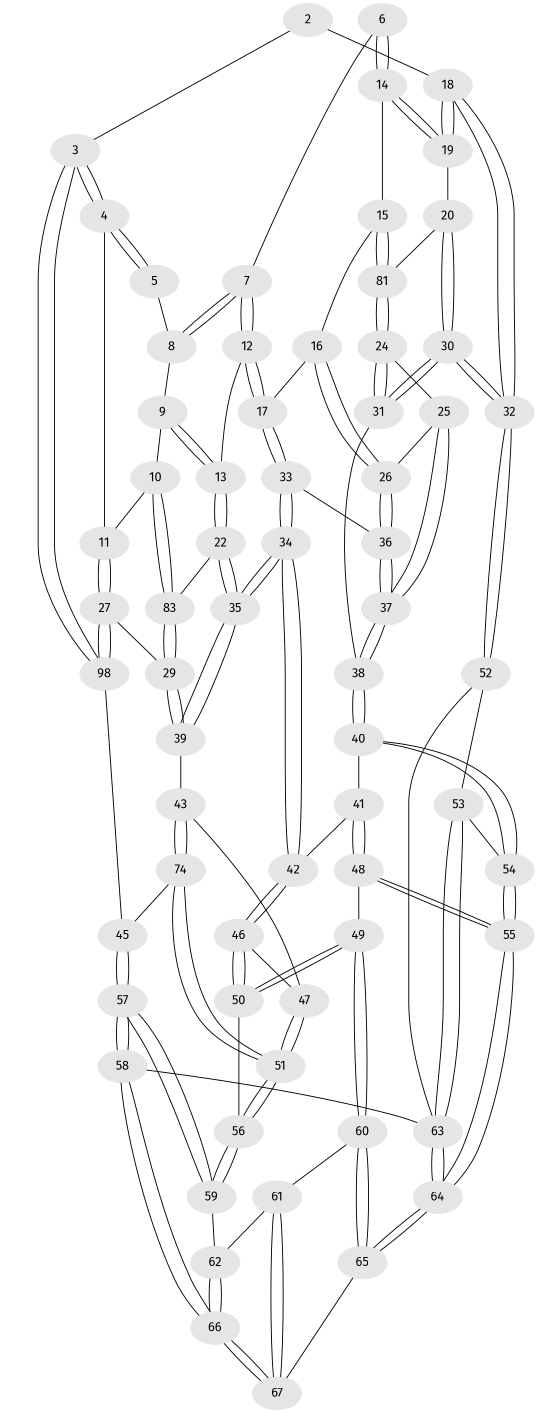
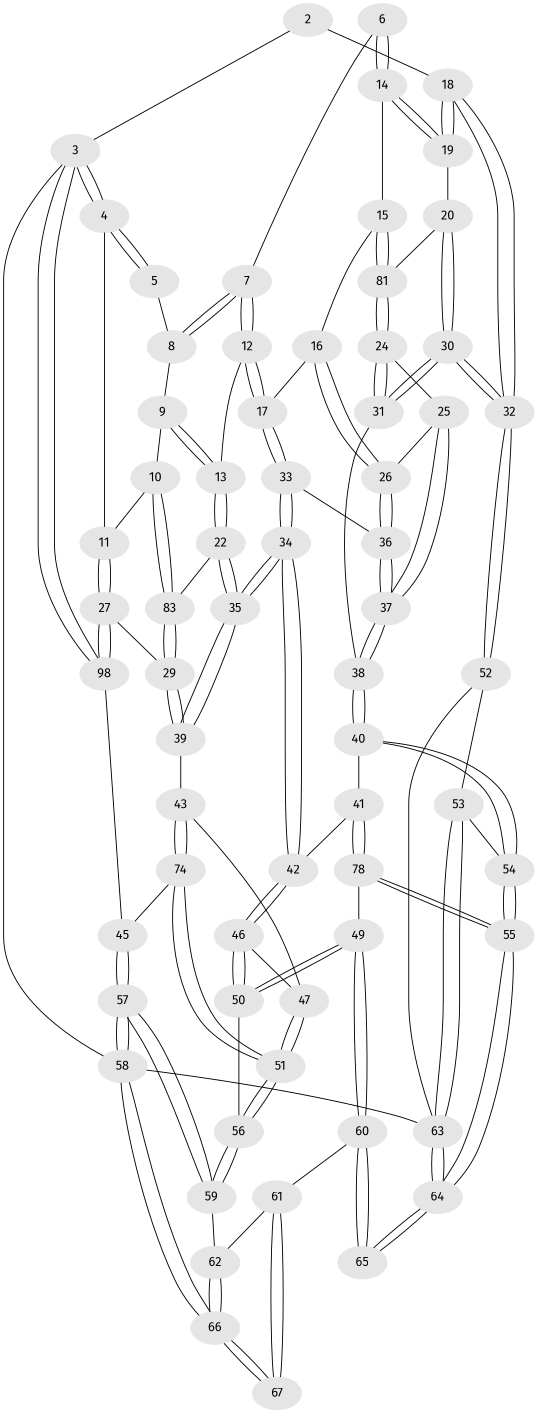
edge "3" -- "58": added
node "48": label "48" -> "78"
edge "65" -- "67": removed
